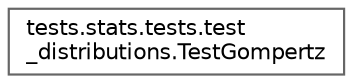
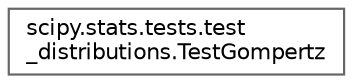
node "tests.stats.tests.test _distributions.TestGompertz": label "tests.stats.tests.test _distributions.TestGompertz" -> "scipy.stats.tests.test _distributions.TestGompertz"
